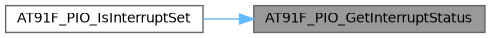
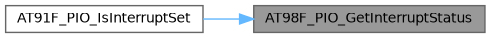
node "AT91F_PIO_GetInterruptStatus": label "AT91F_PIO_GetInterruptStatus" -> "AT98F_PIO_GetInterruptStatus"
